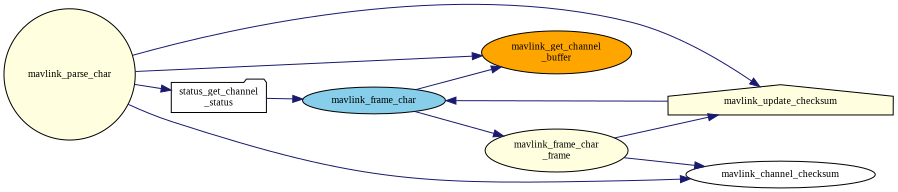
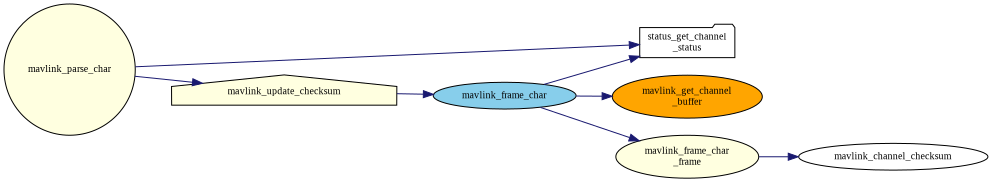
edge "mavlink_parse_char" -> "mavlink_get_channel _buffer": removed
edge "status_get_channel _status" -> "mavlink_frame_char": reversed
edge "mavlink_frame_char _frame" -> "mavlink_update_checksum": removed
edge "mavlink_parse_char" -> "mavlink_channel_checksum": removed
